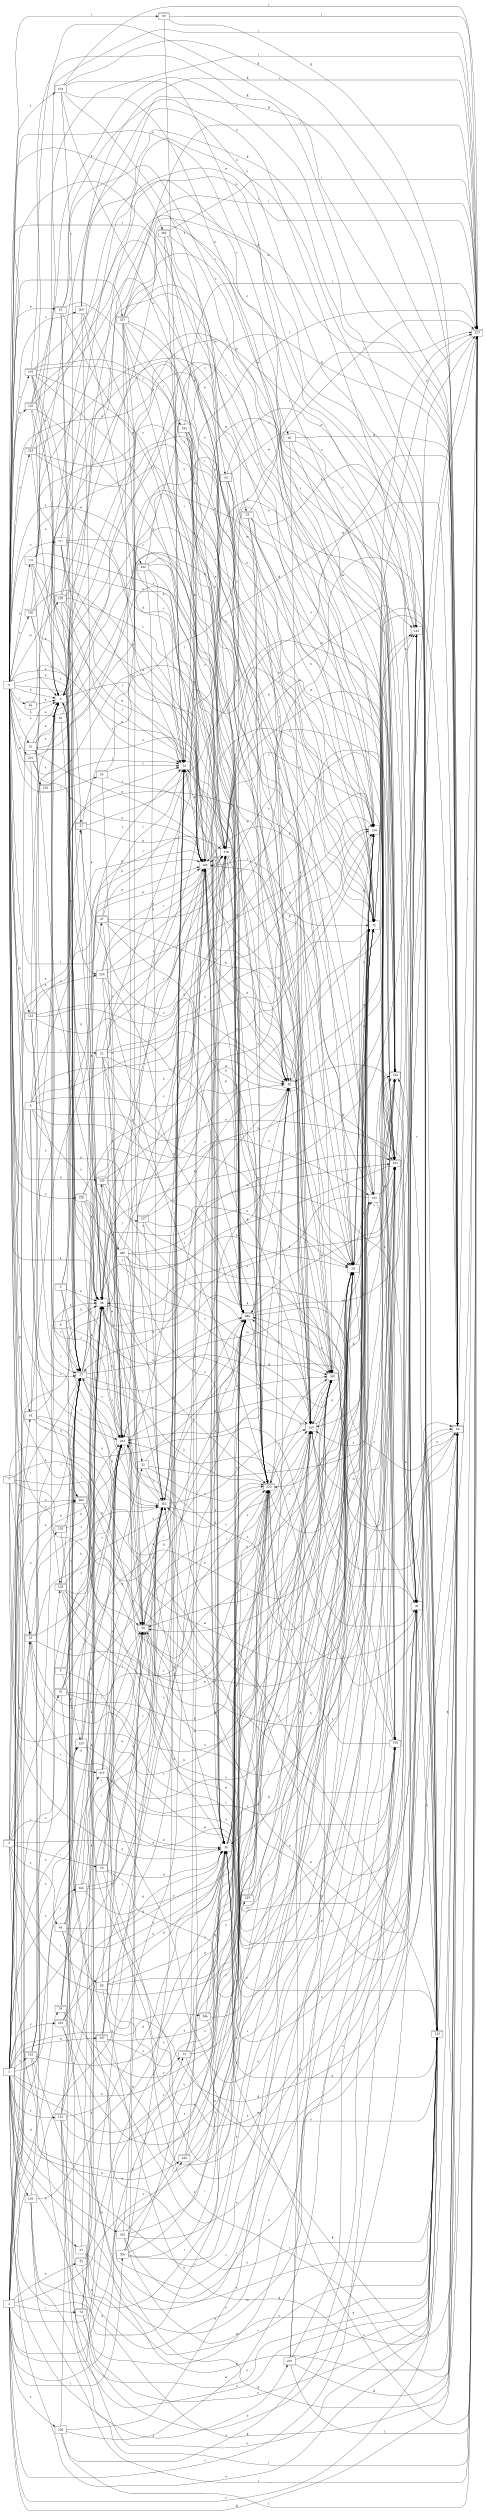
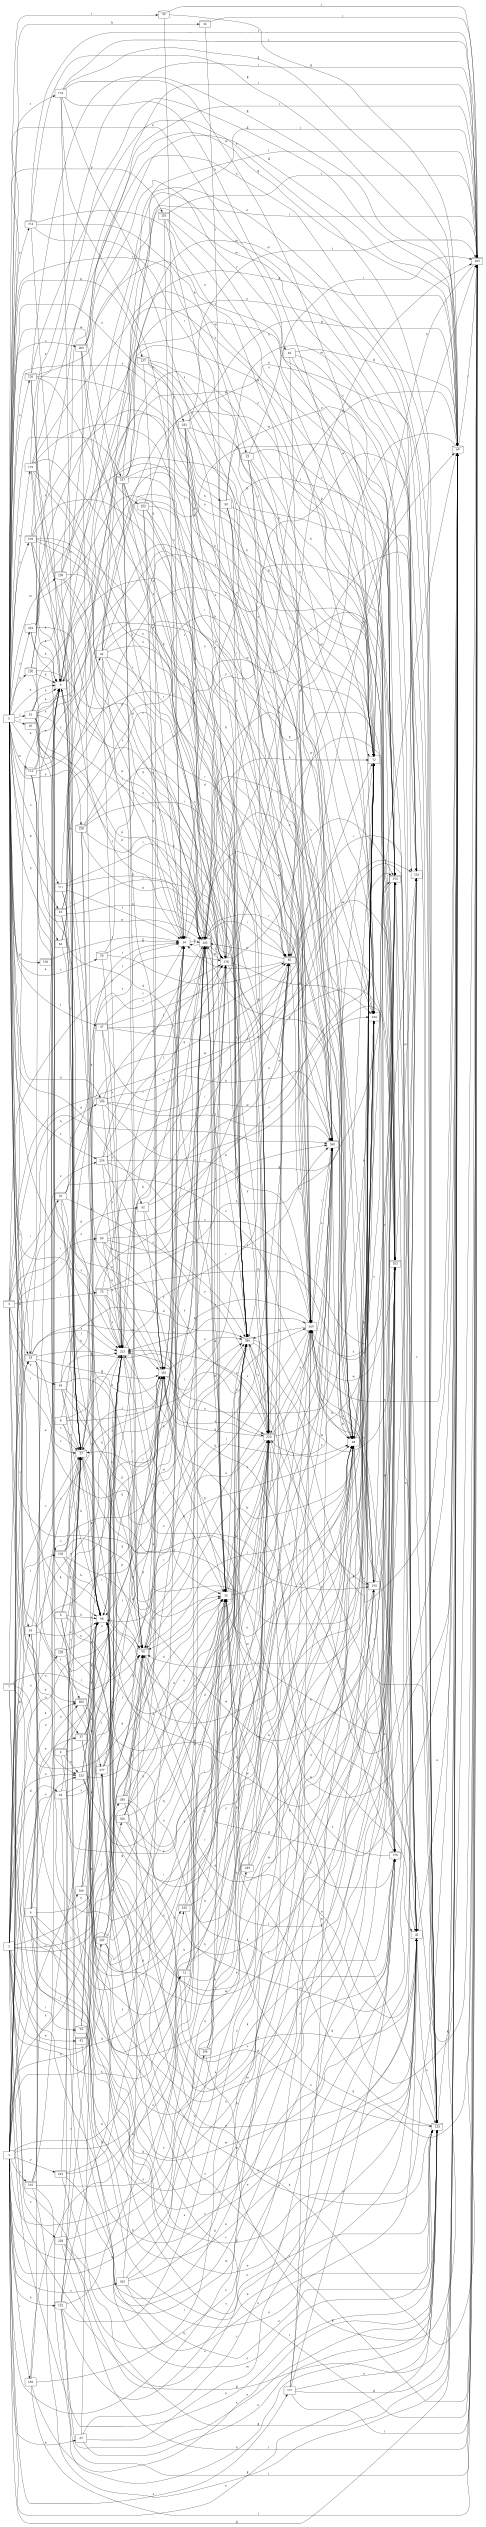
node "11": added
node "209": shape folder -> cylinder
edge "7" -> "203": now "5" -> "203"
node "34": shape cylinder -> folder
